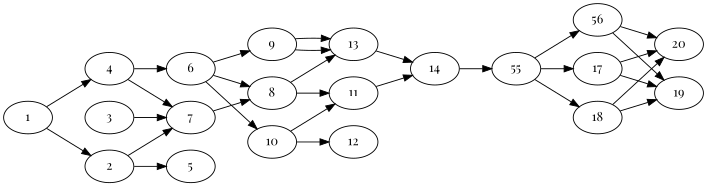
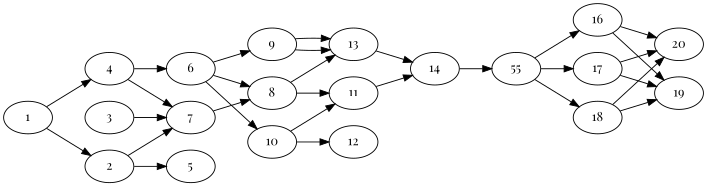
node "56": label "56" -> "16"
